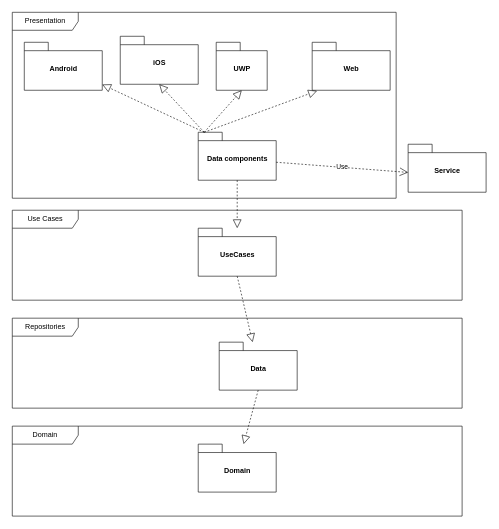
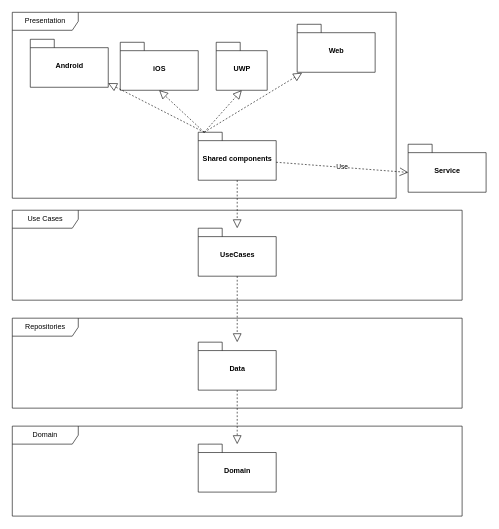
node "iOS": moved (159, 60) -> (159, 66)
node "Android": moved (63, 66) -> (69, 63)
node "Web": moved (351, 66) -> (336, 48)
node "Data components": label "Data components" -> "Shared components"
node "Data": moved (258, 366) -> (237, 366)
